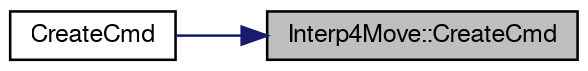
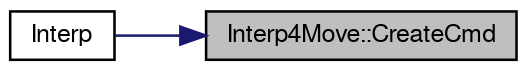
node "CreateCmd": label "CreateCmd" -> "Interp"
